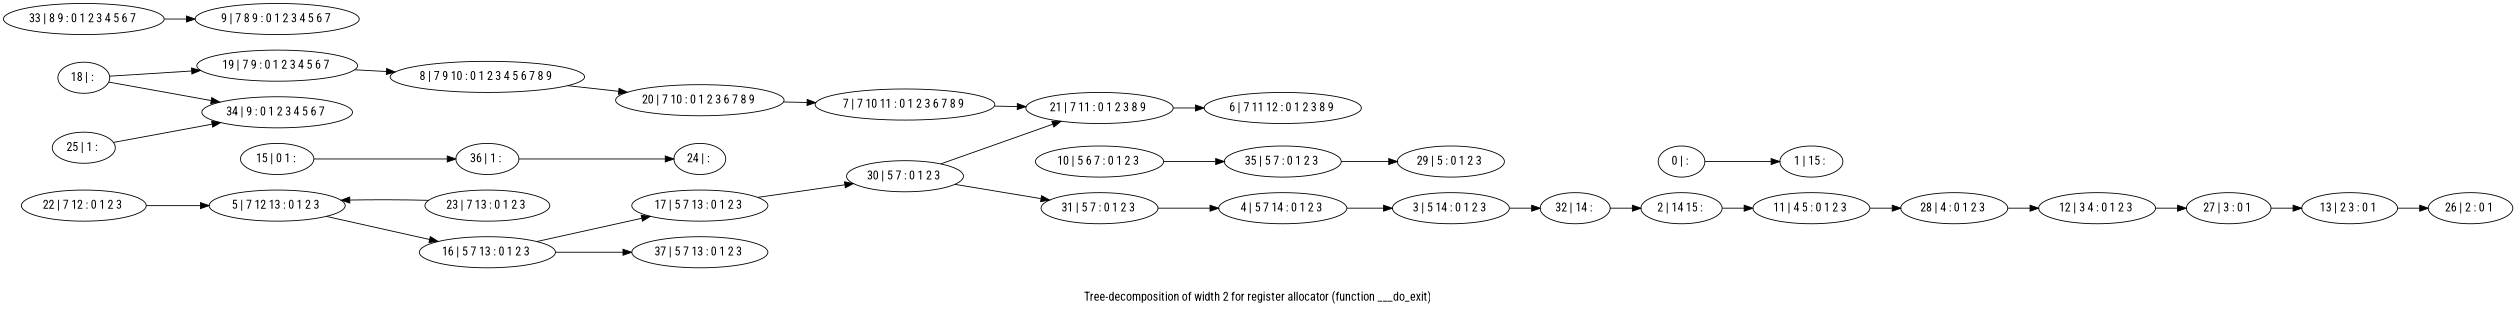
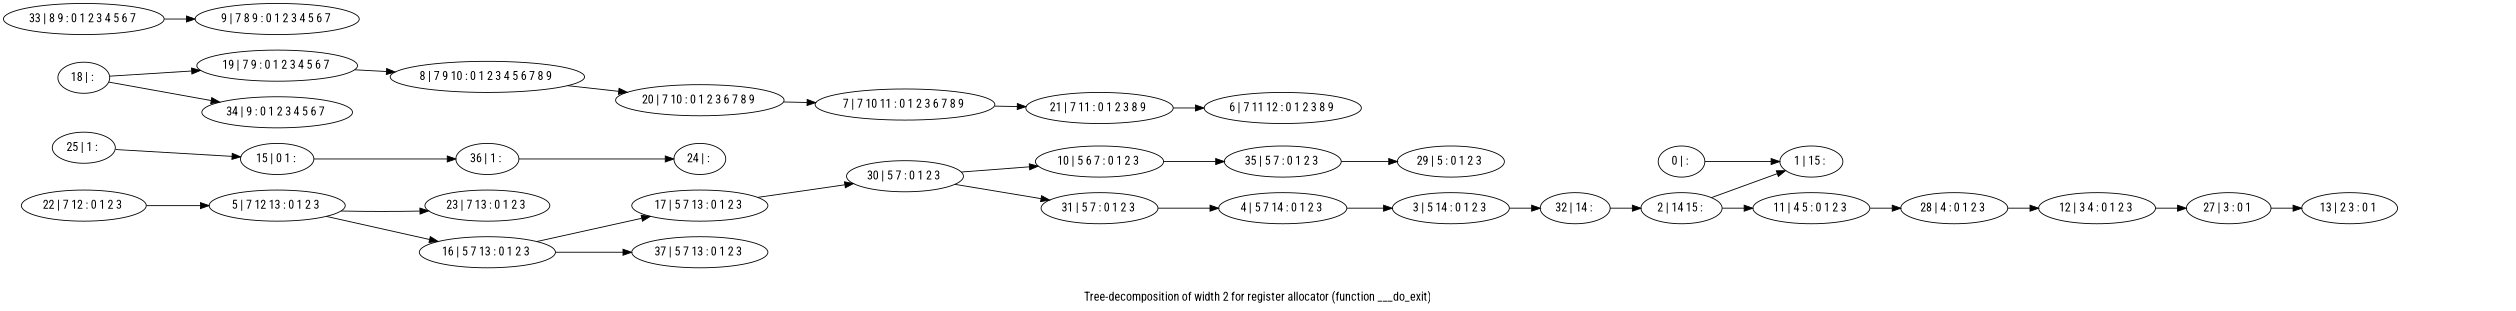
edge "25 | 1 :" -> "34 | 9 : 0 1 2 3 4 5 6 7": now "25 | 1 :" -> "15 | 0 1 :"
edge "30 | 5 7 : 0 1 2 3" -> "21 | 7 11 : 0 1 2 3 8 9": now "30 | 5 7 : 0 1 2 3" -> "10 | 5 6 7 : 0 1 2 3"
edge "2 | 14 15 :" -> "1 | 15 :": added
edge "23 | 7 13 : 0 1 2 3" -> "5 | 7 12 13 : 0 1 2 3": reversed
node "26 | 2 : 0 1": removed
